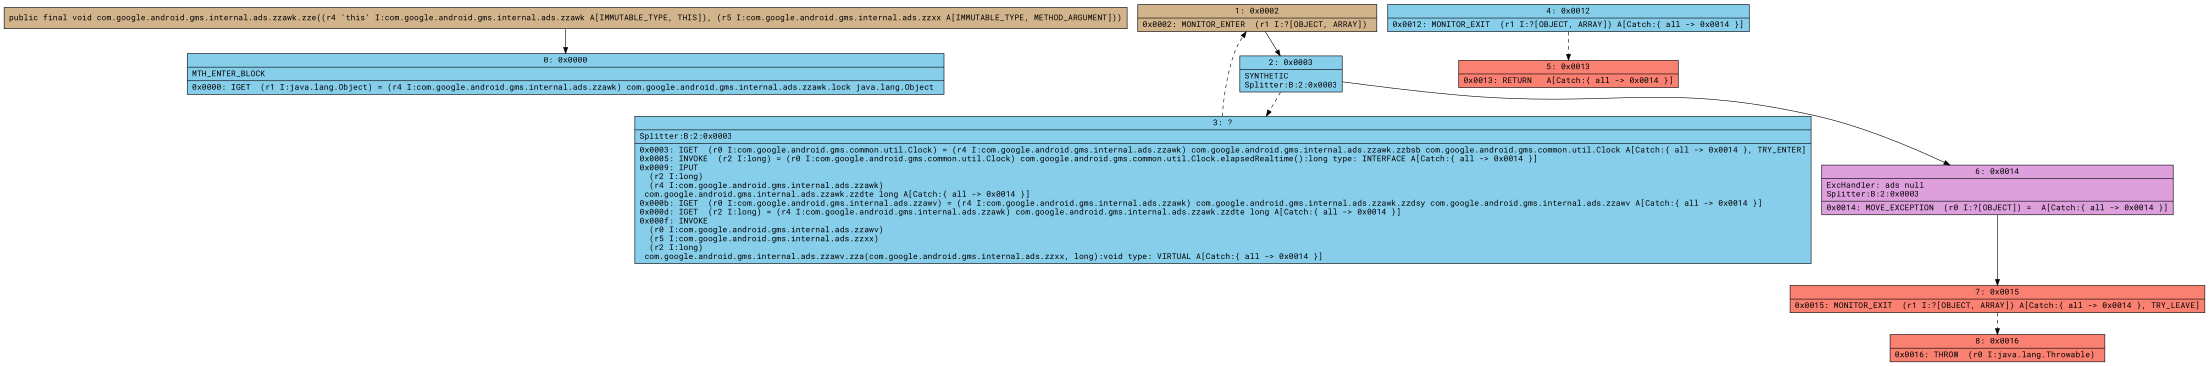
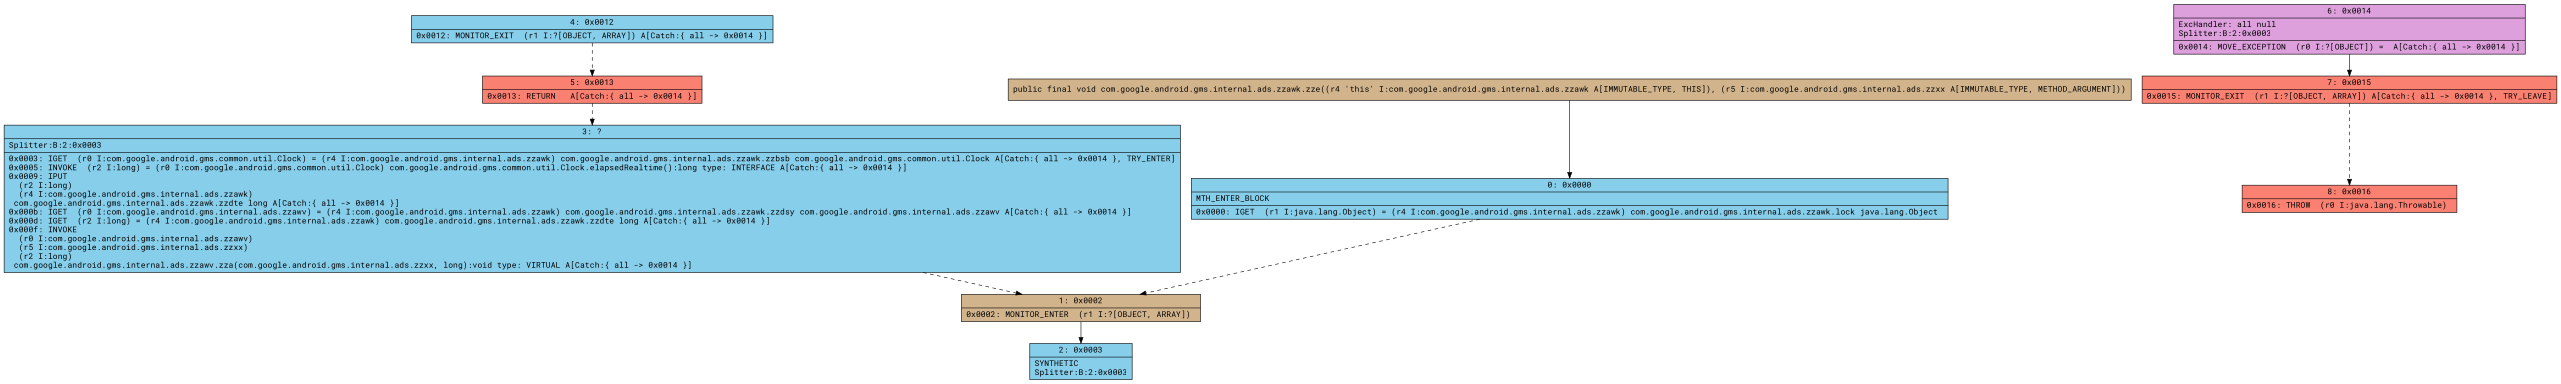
edge "2: 0x0003" -> "6: 0x0014": removed
edge "2: 0x0003" -> "3: ?": now "5: 0x0013" -> "3: ?"
node "6: 0x0014": text "ExcHandler: ads null" -> "ExcHandler: all null"
edge "0: 0x0000" -> "1: 0x0002": added
